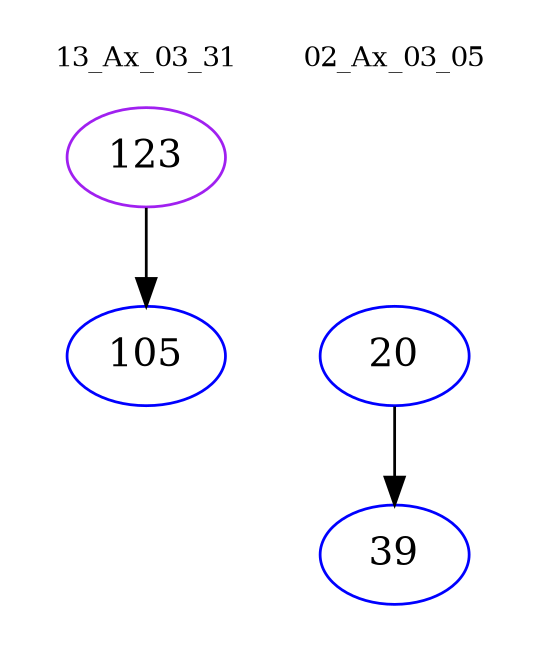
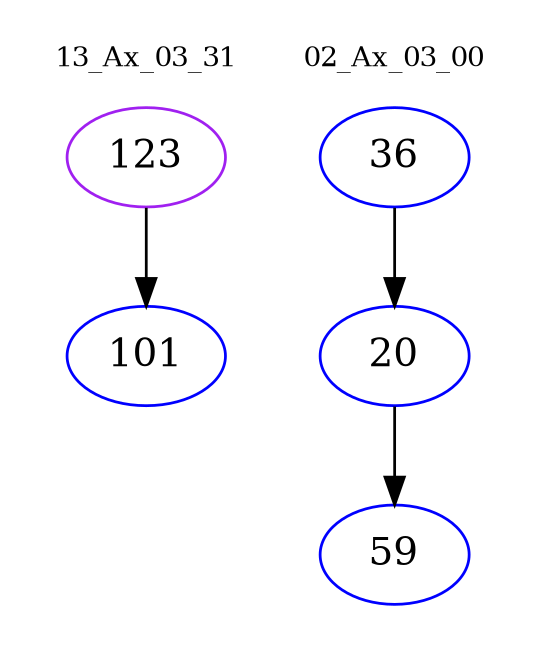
cluster "02_Ax_03_05": label "02_Ax_03_05" -> "02_Ax_03_00"
node "36": added
node "105": label "105" -> "101"
node "39": label "39" -> "59"
